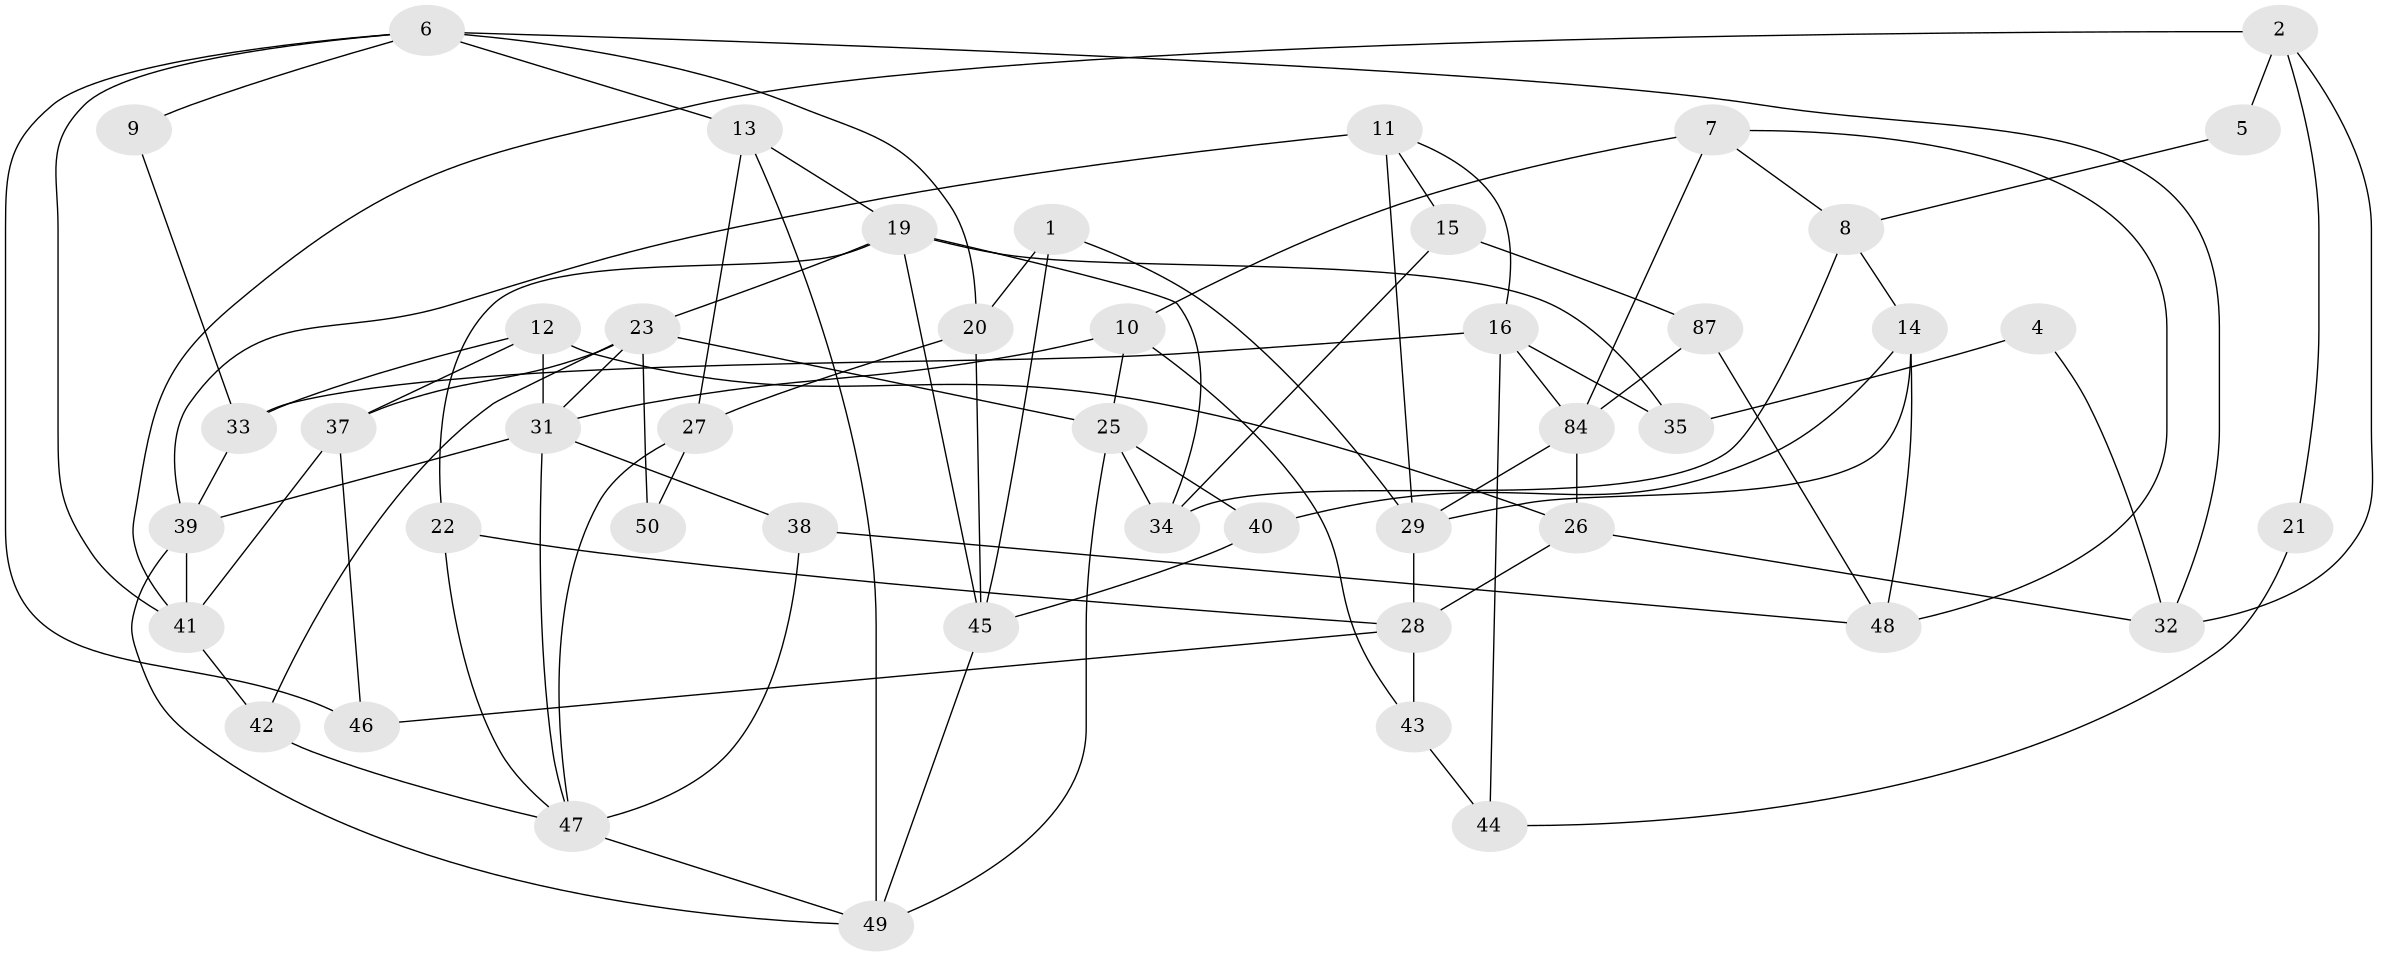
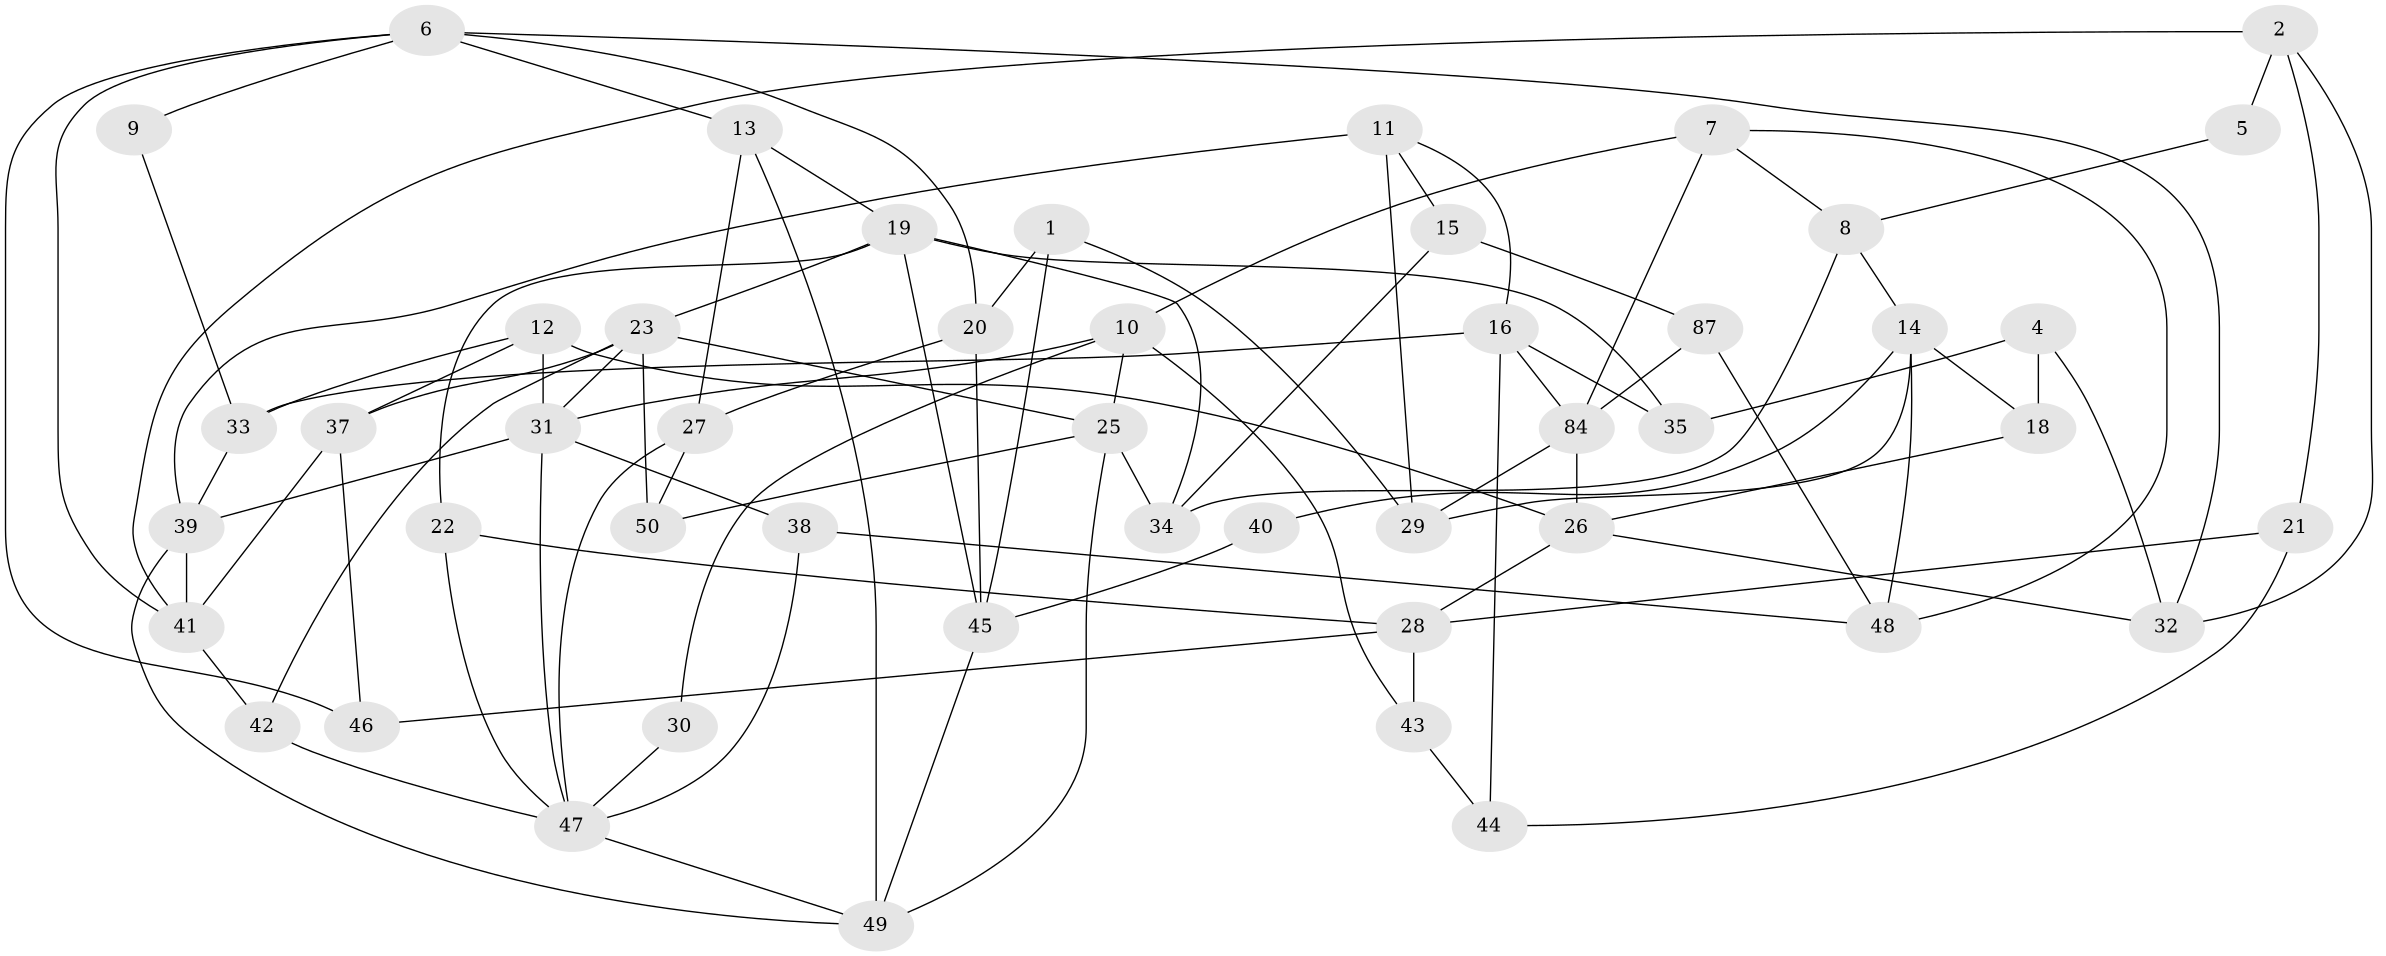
node "18": added
edge "25" -- "40": now "25" -- "50"
edge "29" -- "28": now "21" -- "28"
node "30": added
